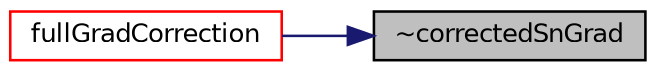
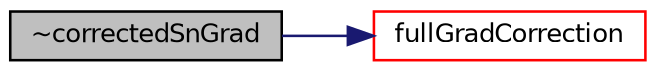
edge "fullGradCorrection" -> "~correctedSnGrad": reversed
